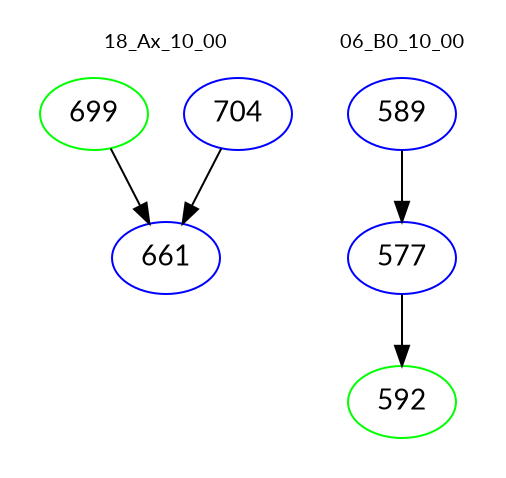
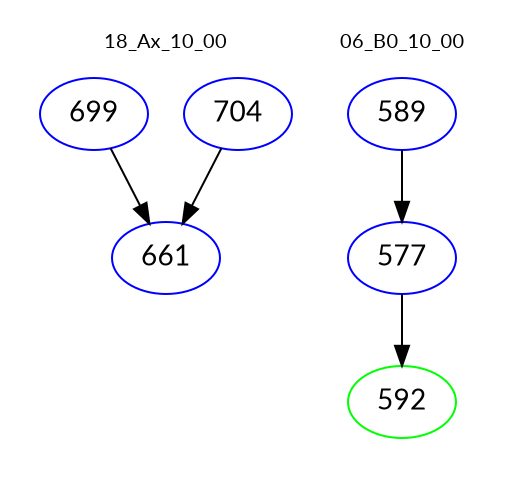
node "699": color green -> blue
